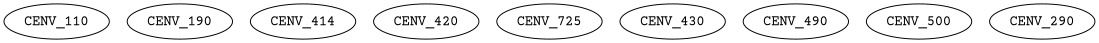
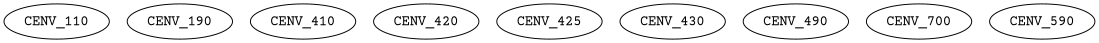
node "CENV_414": label "CENV_414" -> "CENV_410"
node "CENV_725": label "CENV_725" -> "CENV_425"
node "CENV_500": label "CENV_500" -> "CENV_700"
node "CENV_290": label "CENV_290" -> "CENV_590"
